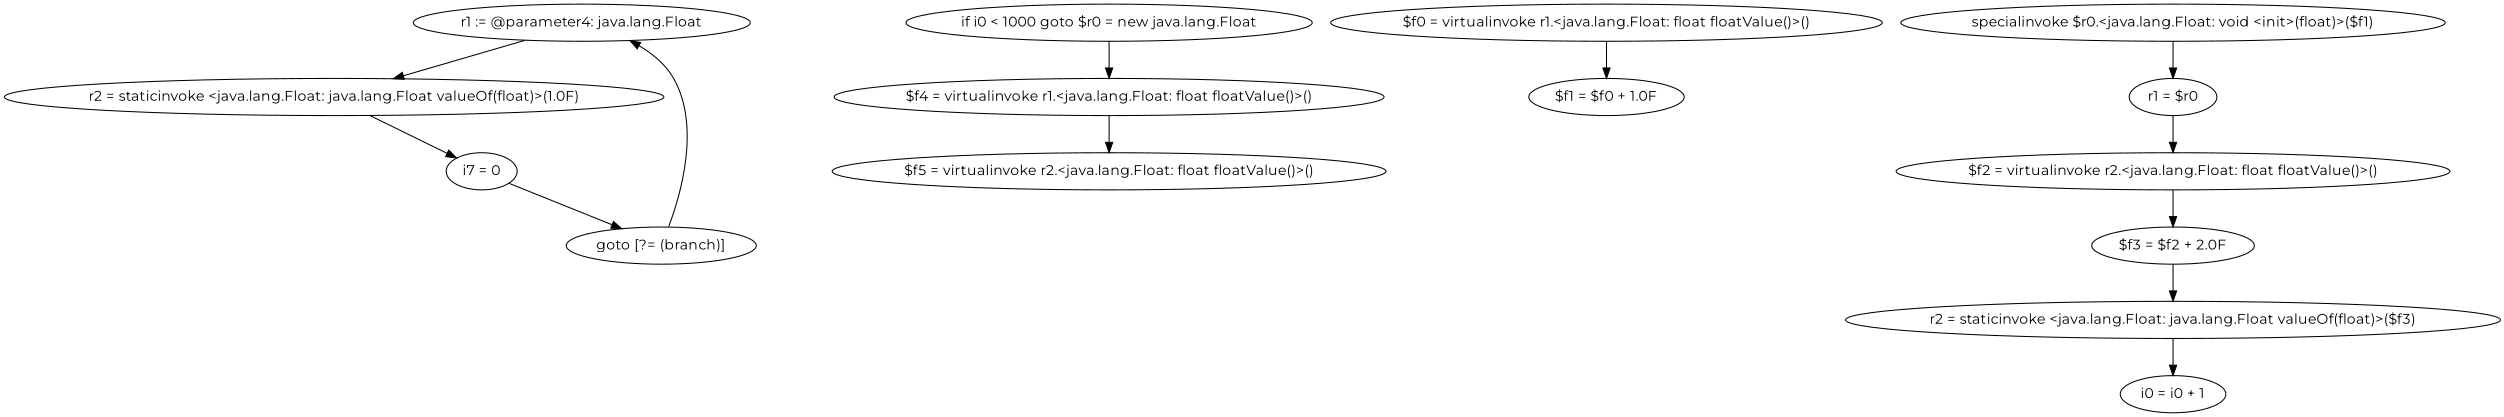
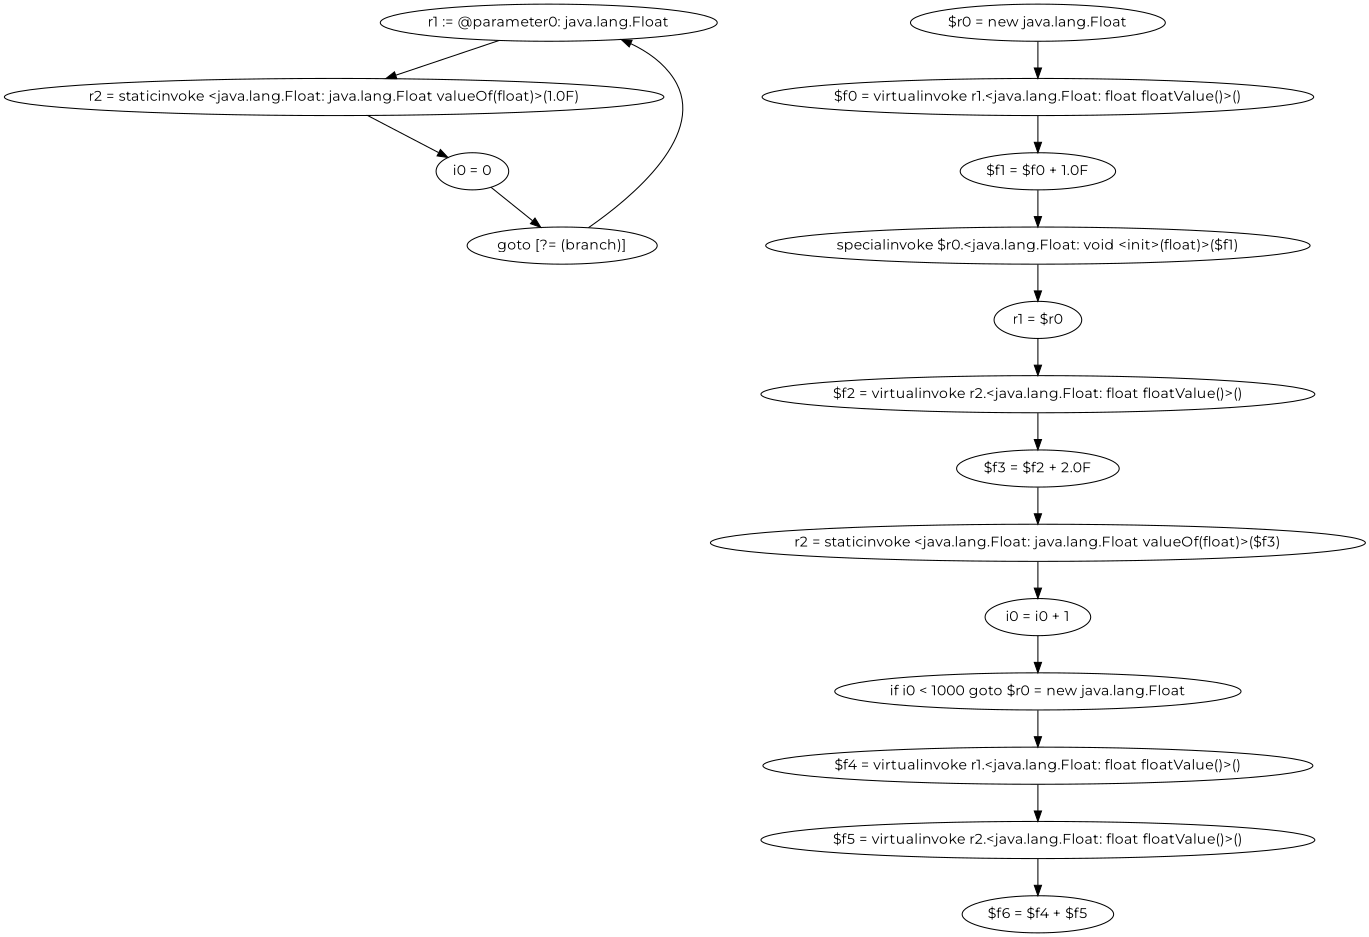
node "r1 := @parameter4: java.lang.Float": label "r1 := @parameter4: java.lang.Float" -> "r1 := @parameter0: java.lang.Float"
node "$r0 = new java.lang.Float": added
node "i7 = 0": label "i7 = 0" -> "i0 = 0"
edge "$f1 = $f0 + 1.0F" -> "specialinvoke $r0.<java.lang.Float: void <init>(float)>($f1)": added
edge "i0 = i0 + 1" -> "if i0 < 1000 goto $r0 = new java.lang.Float": added
node "$f6 = $f4 + $f5": added
